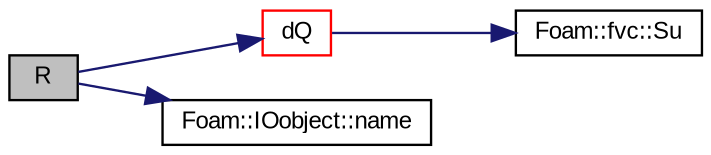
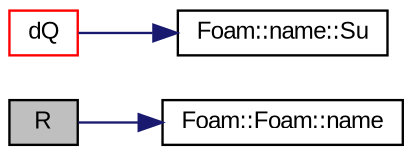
node "Foam::fvc::Su": label "Foam::fvc::Su" -> "Foam::name::Su"
edge "R" -> "dQ": removed
node "Foam::IOobject::name": label "Foam::IOobject::name" -> "Foam::Foam::name"
